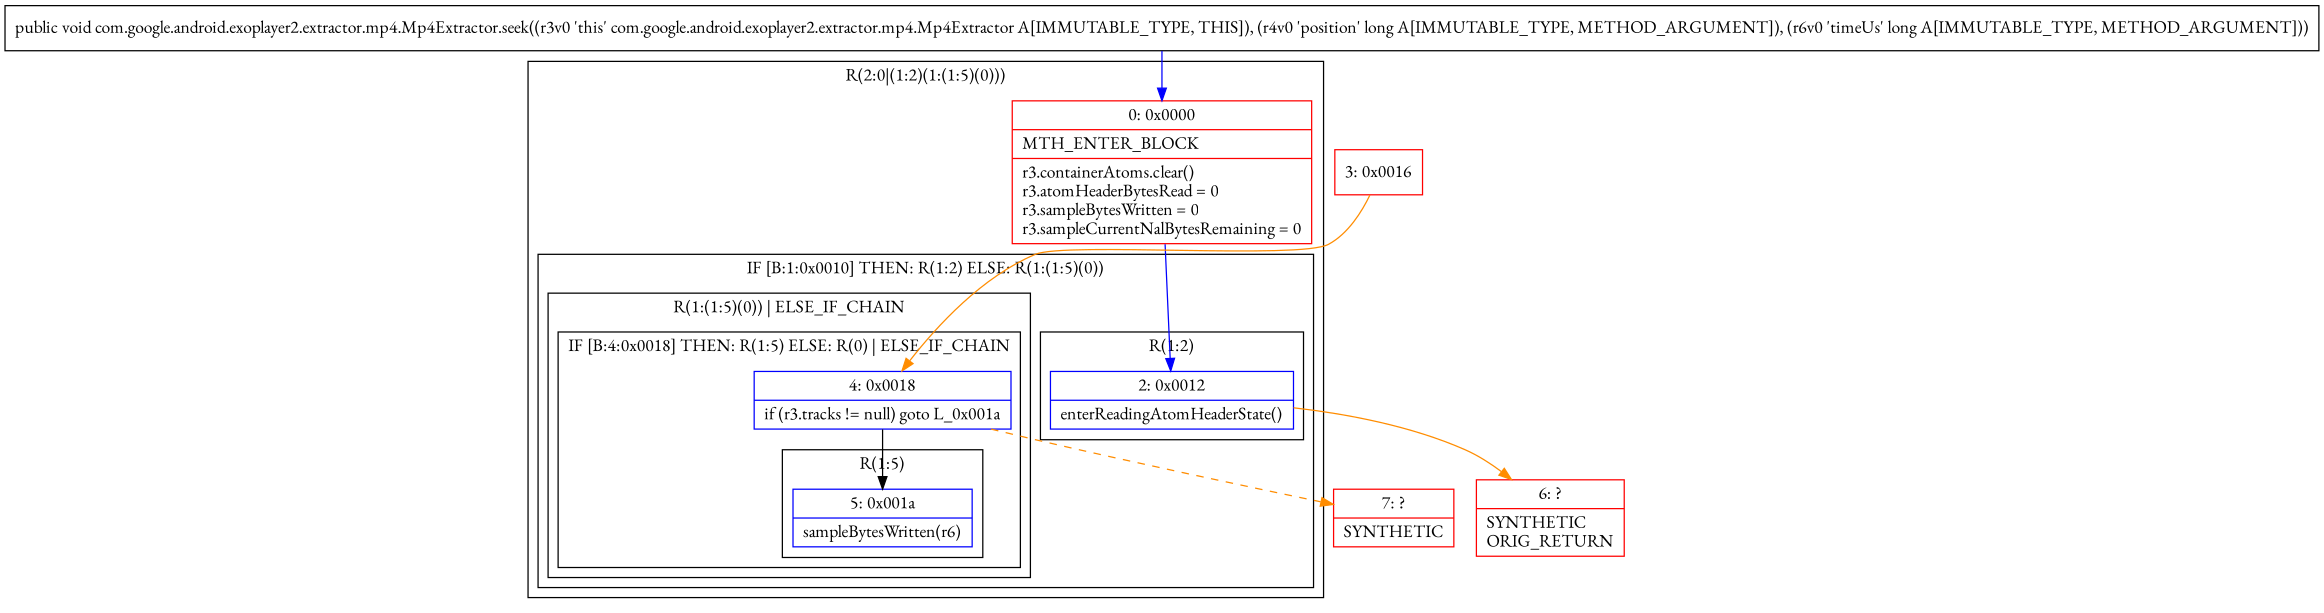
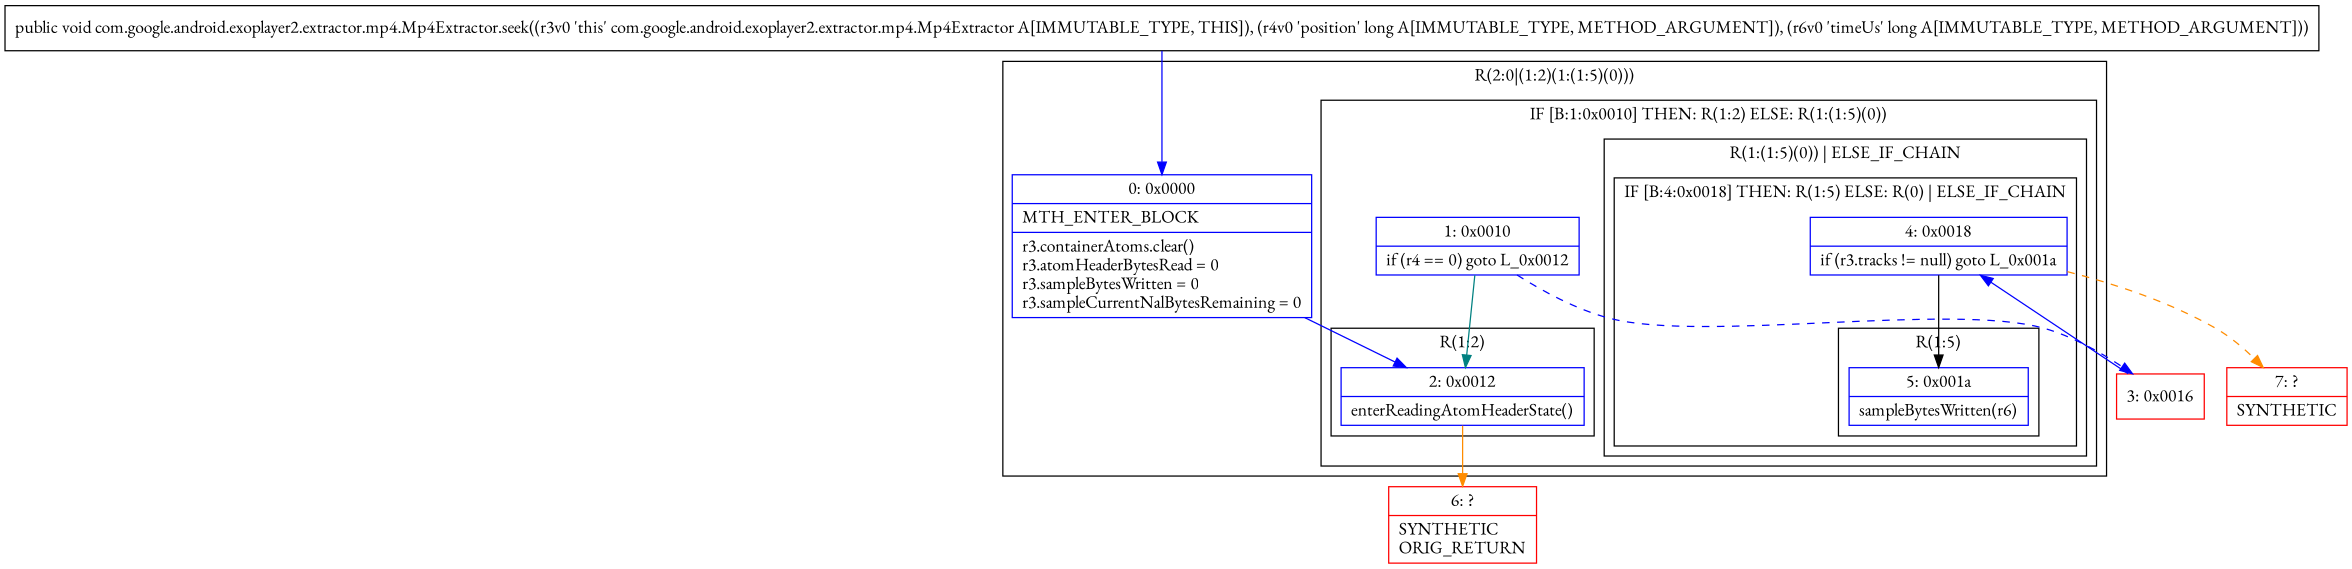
node "0: 0x0000": color red -> blue
node "1: 0x0010": added
edge "3: 0x0016" -> "4: 0x0018": color darkorange -> blue
